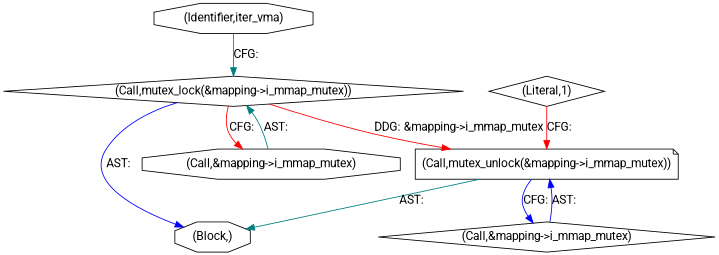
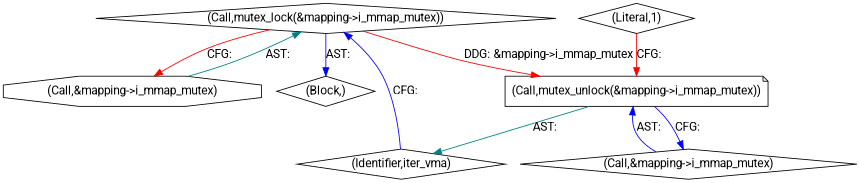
node "(Identifier,iter_vma)": shape octagon -> diamond
edge "(Identifier,iter_vma)" -> "(Call,mutex_lock(&mapping->i_mmap_mutex))": color teal -> blue
edge "(Call,mutex_unlock(&mapping->i_mmap_mutex))" -> "(Block,)": now "(Call,mutex_unlock(&mapping->i_mmap_mutex))" -> "(Identifier,iter_vma)"
node "(Block,)": shape octagon -> diamond
